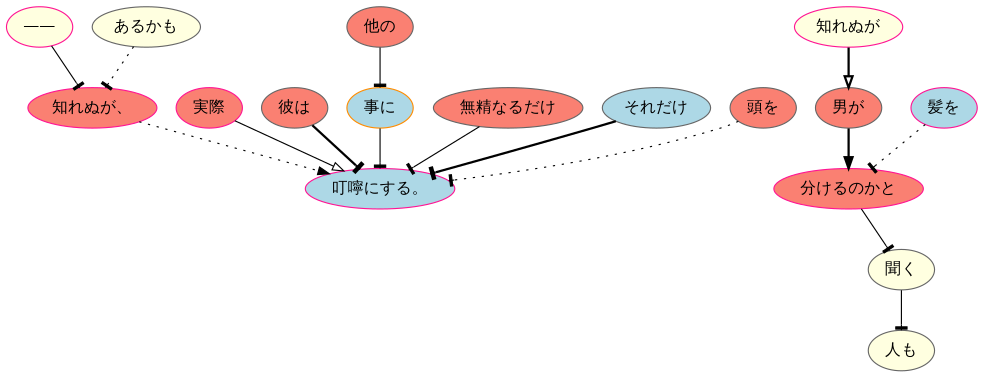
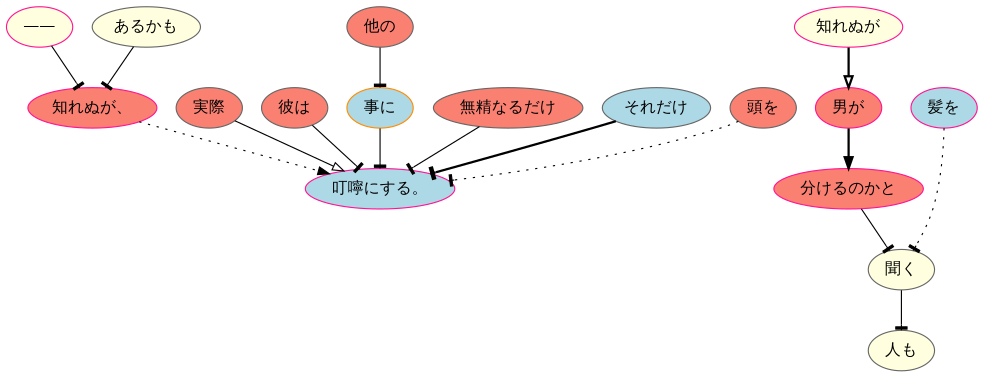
edge "あるかも" -> "知れぬが、": style dotted -> solid
node "実際": color deeppink -> gray40
node "男が": color gray40 -> deeppink
edge "彼は" -> "叮嚀にする。": style bold -> solid
edge "髪を" -> "分けるのかと": now "髪を" -> "聞く"
